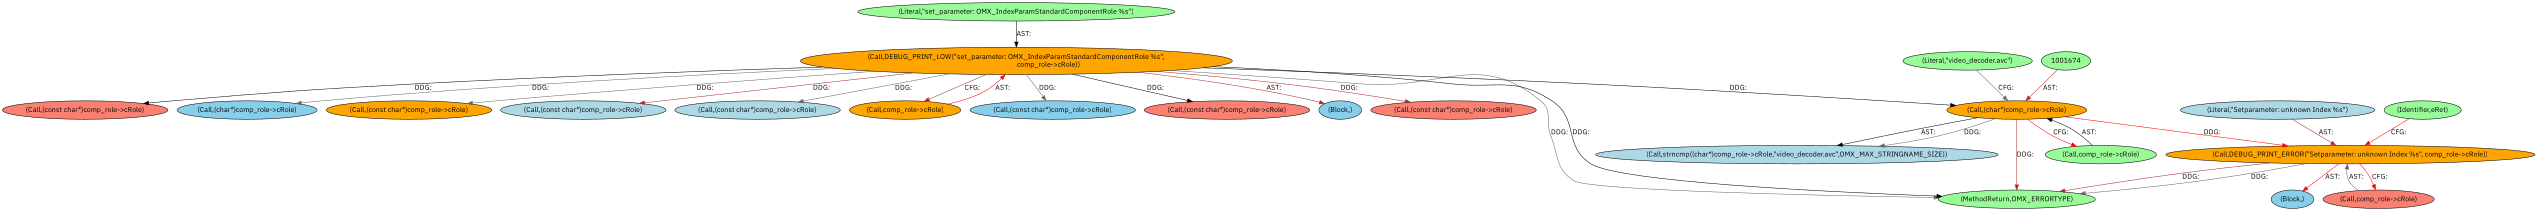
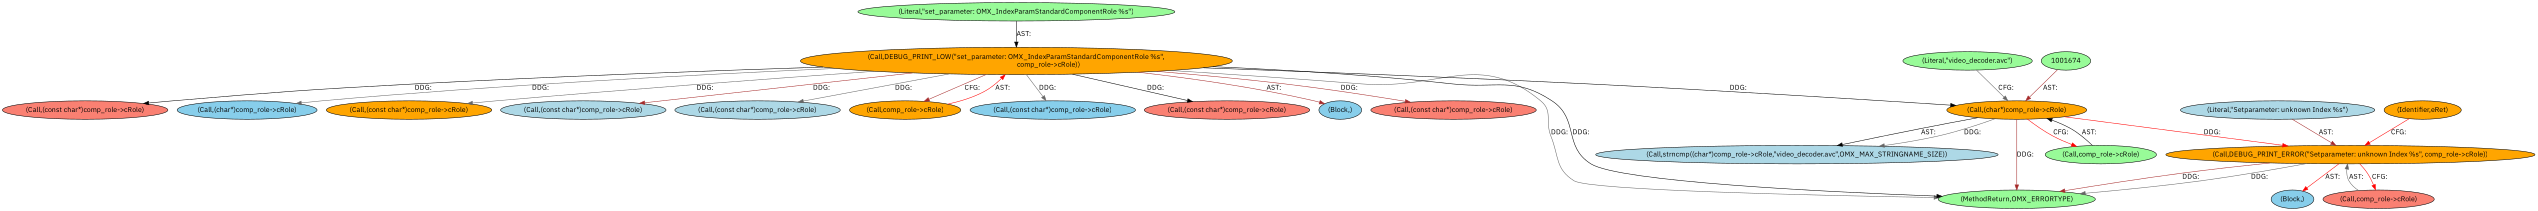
node "(Identifier,eRet)": fillcolor palegreen -> orange
